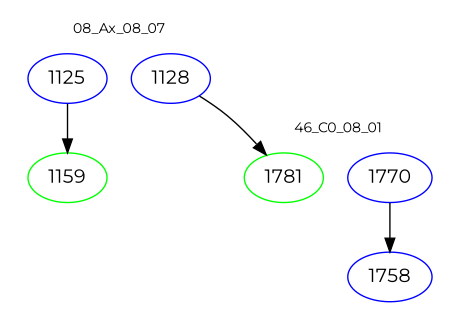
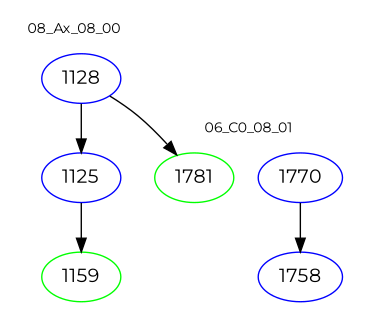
cluster "08_Ax_08_07": label "08_Ax_08_07" -> "08_Ax_08_00"
edge "1128" -> "1125": added
cluster "46_C0_08_01": label "46_C0_08_01" -> "06_C0_08_01"
